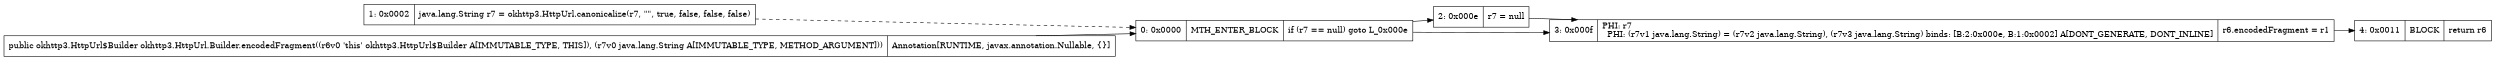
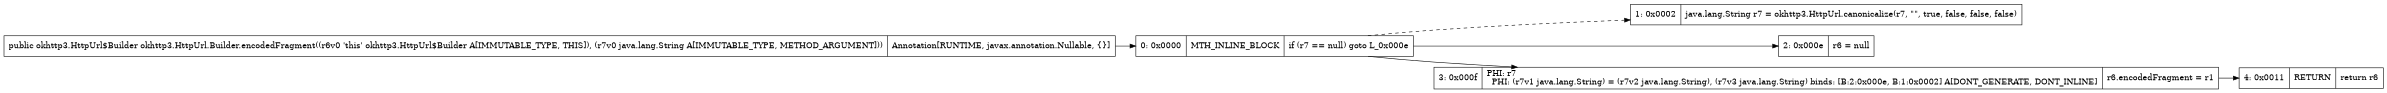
node "2: 0x000e": text "r7 = null" -> "r6 = null"
edge "2: 0x000e" -> "3: 0x000f": removed
edge "1: 0x0002" -> "0: 0x0000": reversed
node "0: 0x0000": text "MTH_ENTER_BLOCK" -> "MTH_INLINE_BLOCK"
node "4: 0x0011": text "BLOCK" -> "RETURN"
